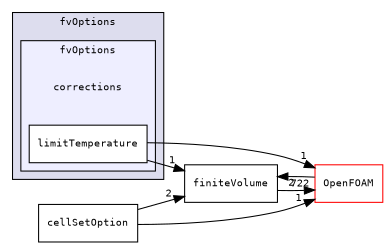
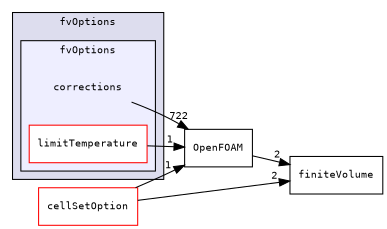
node "limitTemperature": color black -> red
edge "limitTemperature" -> "finiteVolume": removed
node "OpenFOAM": color red -> black
edge "finiteVolume" -> "OpenFOAM": now "corrections" -> "OpenFOAM"
node "cellSetOption": color black -> red
